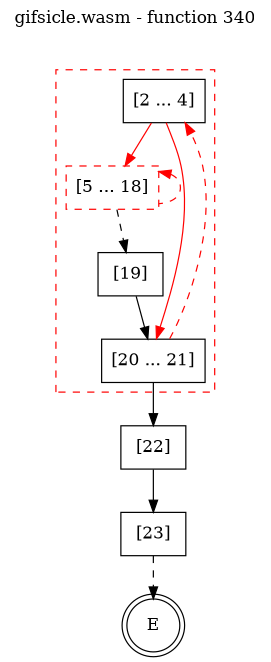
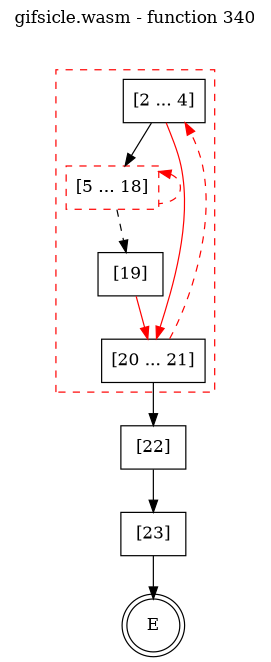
edge "[2 ... 4]" -> "[5 ... 18]": color red -> black
edge "[19]" -> "[20 ... 21]": color black -> red
edge "[23]" -> "E": style dashed -> solid
